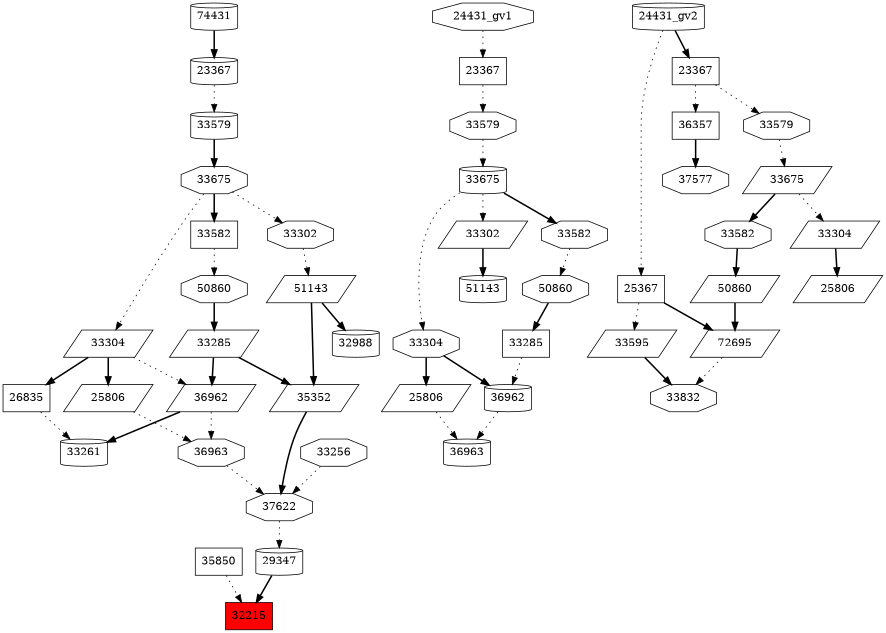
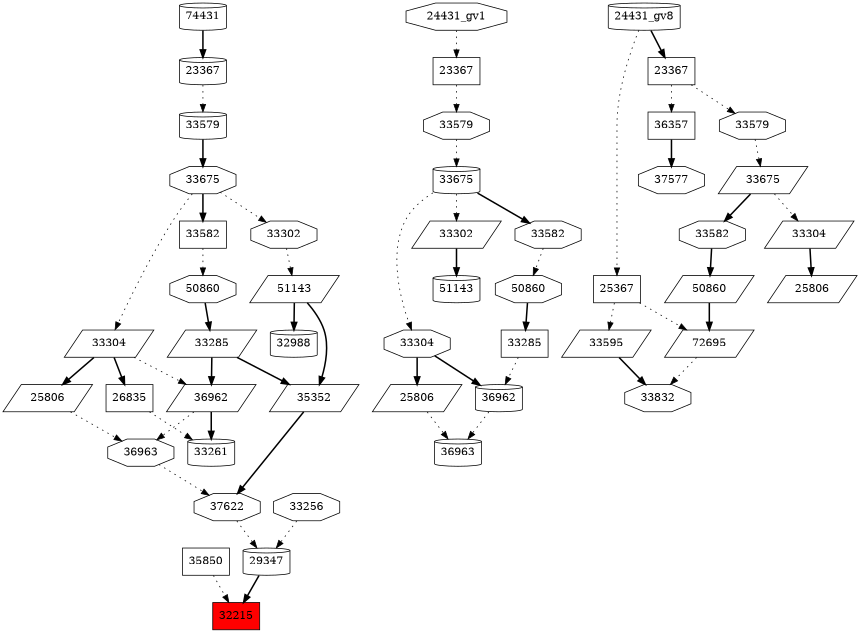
node "24431_gv2": label "24431_gv2" -> "24431_gv8"
edge "25367" -> "72695": style bold -> dotted
edge "33256" -> "37622": now "33256" -> "29347"
